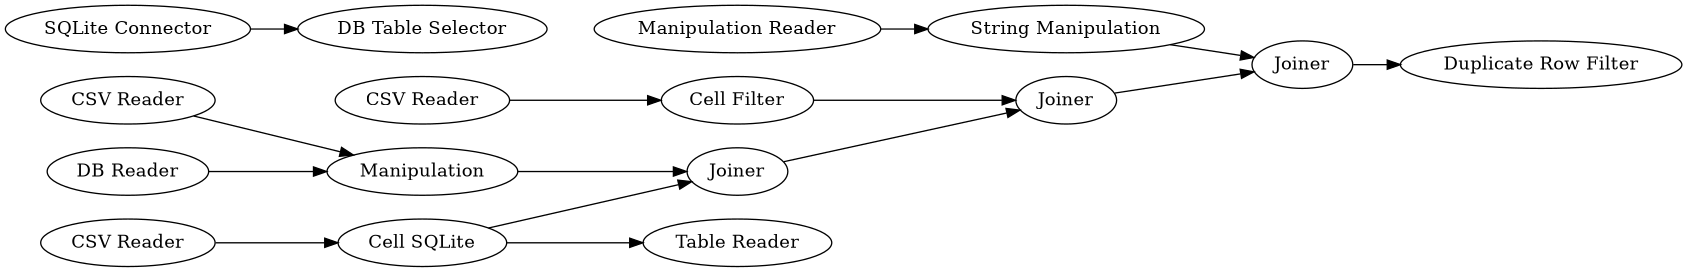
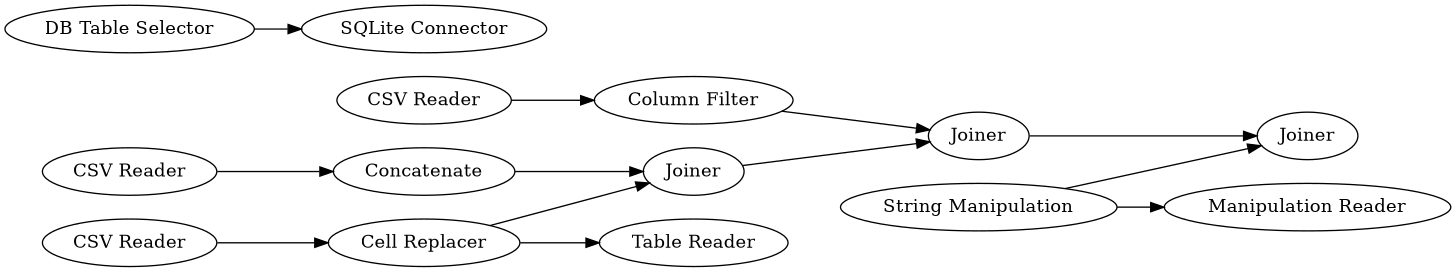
edge "SQLite Connector" -> "DB Table Selector": reversed
edge "Manipulation Reader" -> "String Manipulation": reversed
node "Duplicate Row Filter": removed
node "Cell Filter": label "Cell Filter" -> "Column Filter"
node "DB Reader": removed
node "Manipulation": label "Manipulation" -> "Concatenate"
node "Cell SQLite": label "Cell SQLite" -> "Cell Replacer"
